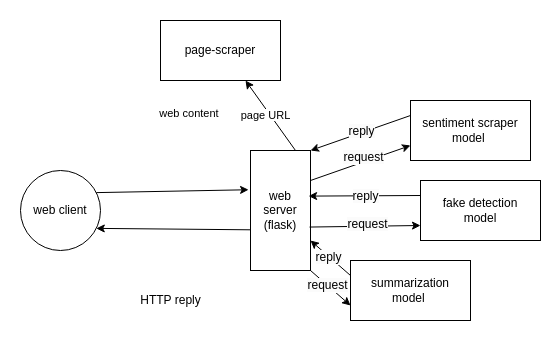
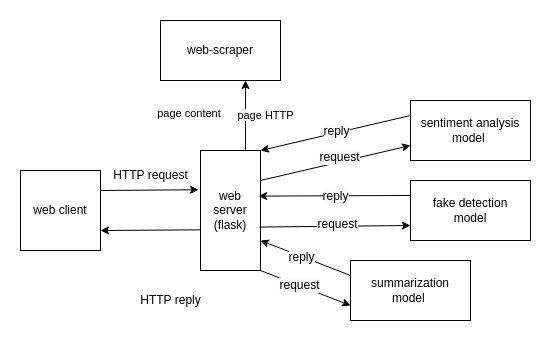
node "page-scraper": label "page-scraper" -> "web-scraper"
node "web content": label "web content" -> "page content"
node "page URL": label "page URL" -> "page HTTP"
node "sentiment scraper model": label "sentiment scraper model" -> "sentiment analysis model"
node "HTTP request": added
node "web client": shape ellipse -> rectangle
node "web server (flask)": moved (281, 211) -> (231, 211)
node "fake detection model": moved (481, 211) -> (471, 211)
